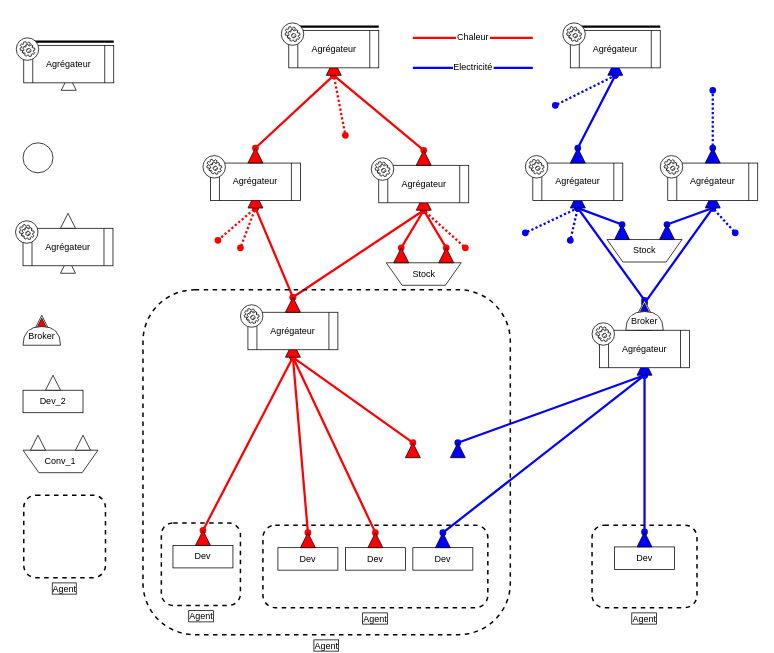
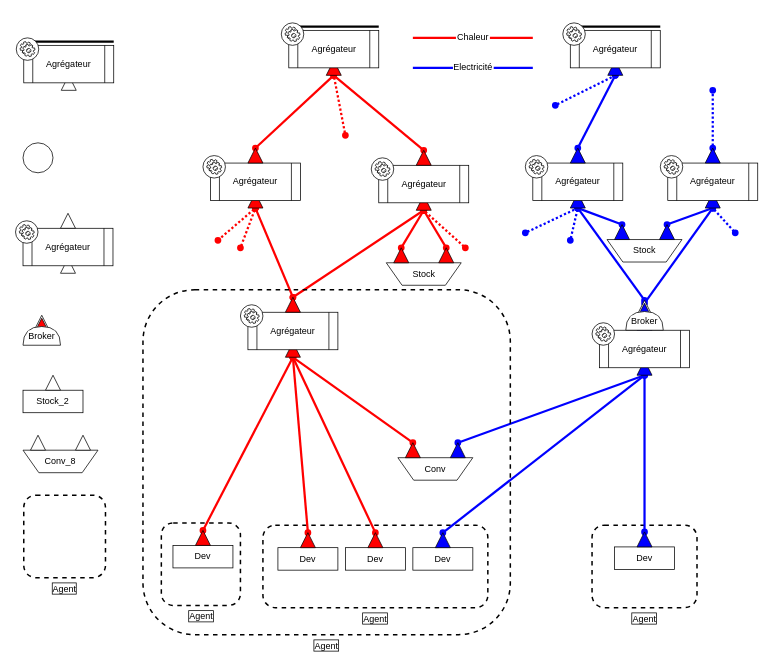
node "Dev_2": label "Dev_2" -> "Stock_2"
node "Conv_1": label "Conv_1" -> "Conv_8"
node "Conv": added
